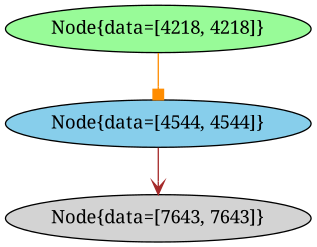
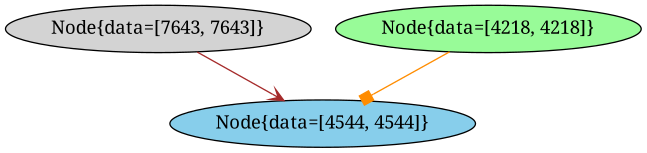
edge "Node{data=[4544, 4544]}" -> "Node{data=[7643, 7643]}": reversed
